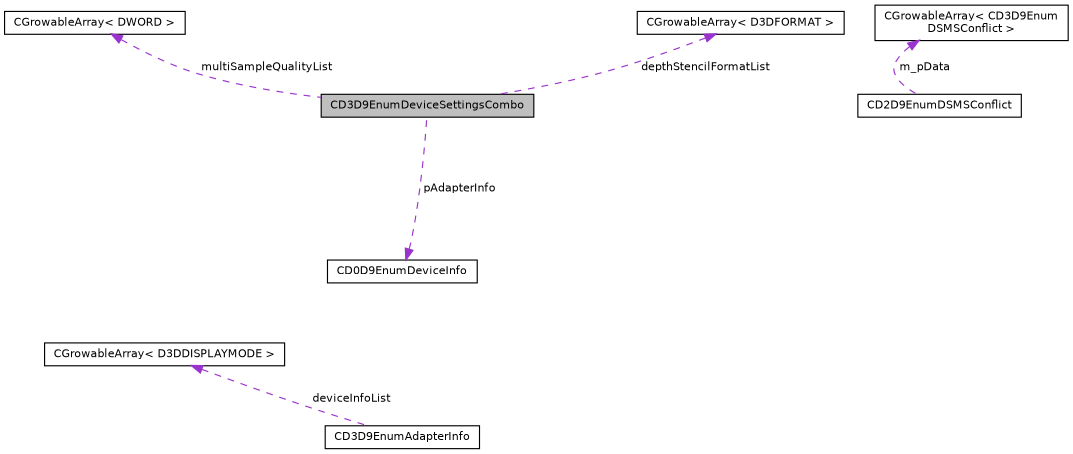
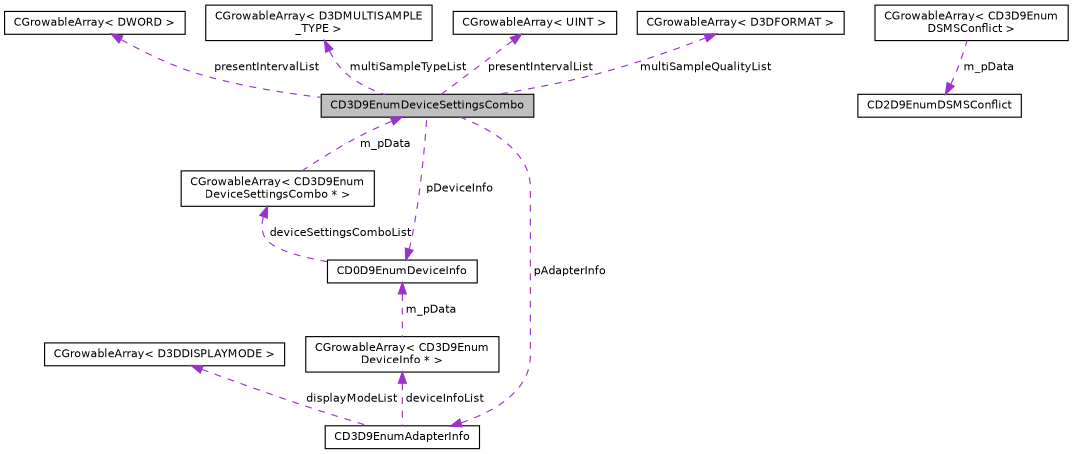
node "CGrowableArray< D3DMULTISAMPLE _TYPE >": added
node "CGrowableArray< UINT >": added
edge "CD3D9EnumDeviceSettingsCombo" -> "CGrowableArray< DWORD >": label " multiSampleQualityList" -> " presentIntervalList"
edge "CD3D9EnumDeviceSettingsCombo" -> "CGrowableArray< D3DFORMAT >": label " depthStencilFormatList" -> " multiSampleQualityList"
edge "CD2D9EnumDSMSConflict" -> "CGrowableArray< CD3D9Enum DSMSConflict >": reversed
node "CGrowableArray< CD3D9Enum DeviceSettingsCombo * >": added
edge "CD3D9EnumDeviceSettingsCombo" -> "CD0D9EnumDeviceInfo": label " pAdapterInfo" -> " pDeviceInfo"
edge "CD3D9EnumDeviceSettingsCombo" -> "CD3D9EnumAdapterInfo": added, label "pAdapterInfo"
node "CGrowableArray< CD3D9Enum DeviceInfo * >": added
edge "CD3D9EnumAdapterInfo" -> "CGrowableArray< D3DDISPLAYMODE >": label " deviceInfoList" -> " displayModeList"
